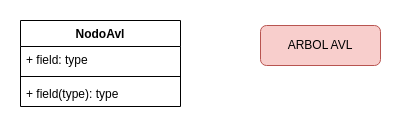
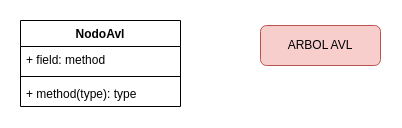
node "+ field: type": label "+ field: type" -> "+ field: method"
node "+ field(type): type": label "+ field(type): type" -> "+ method(type): type"
